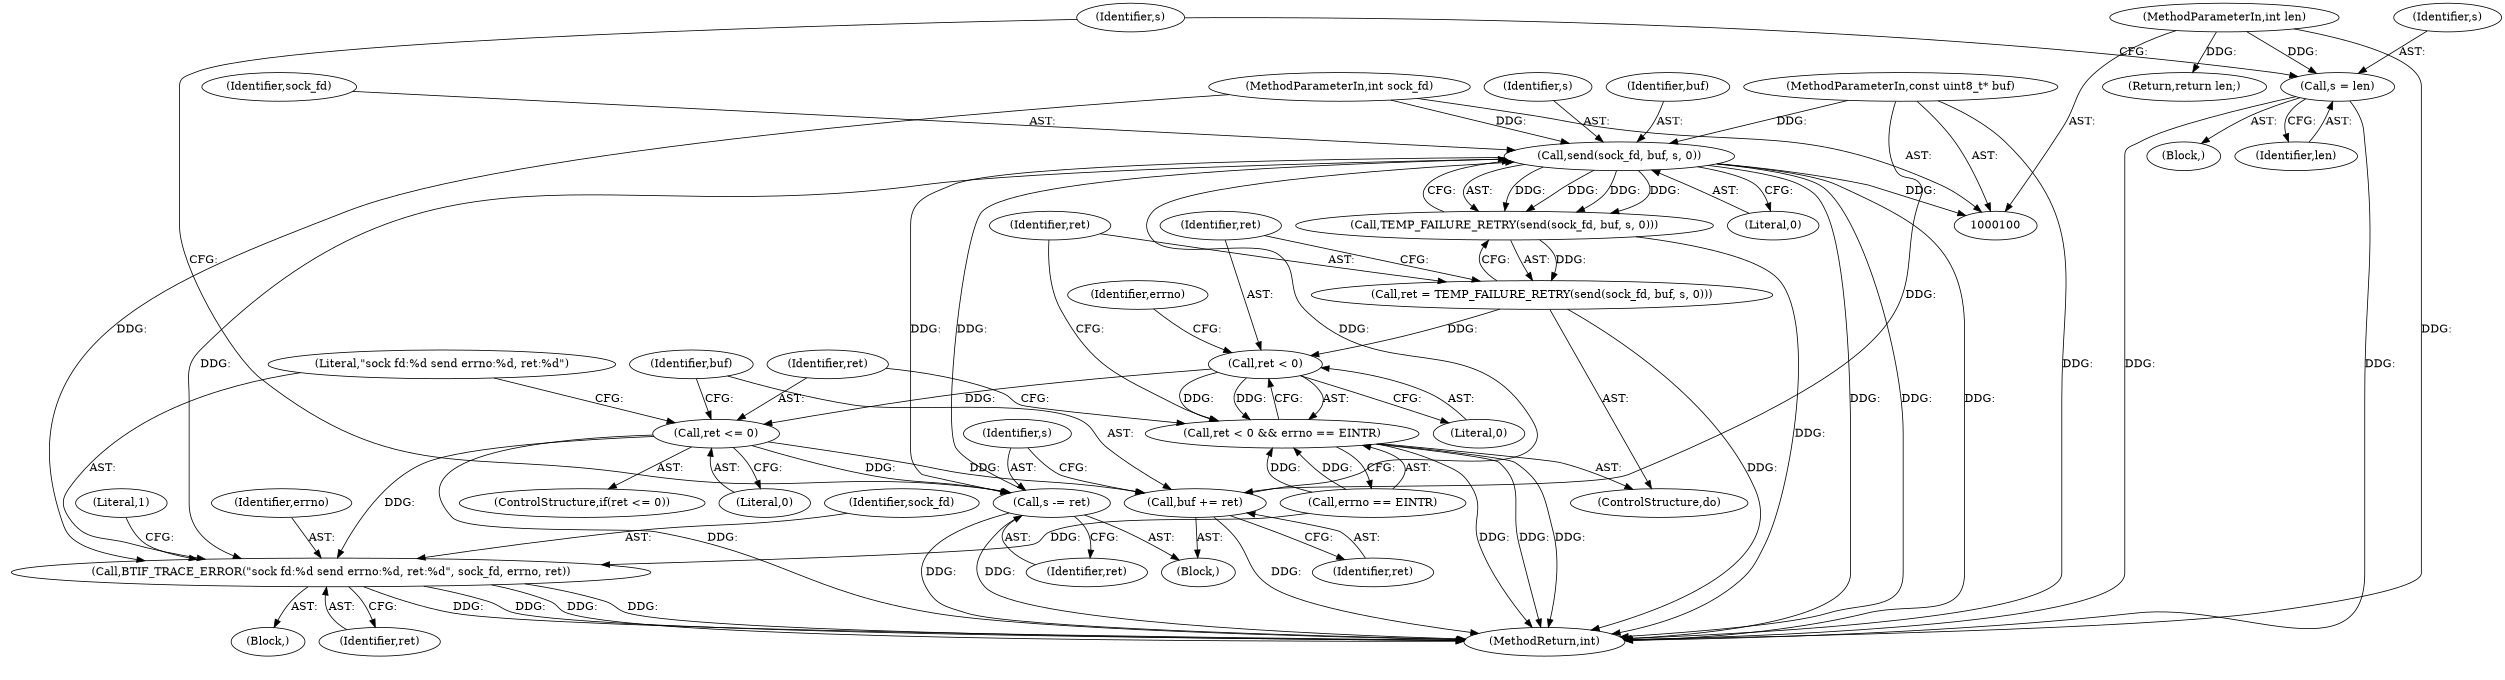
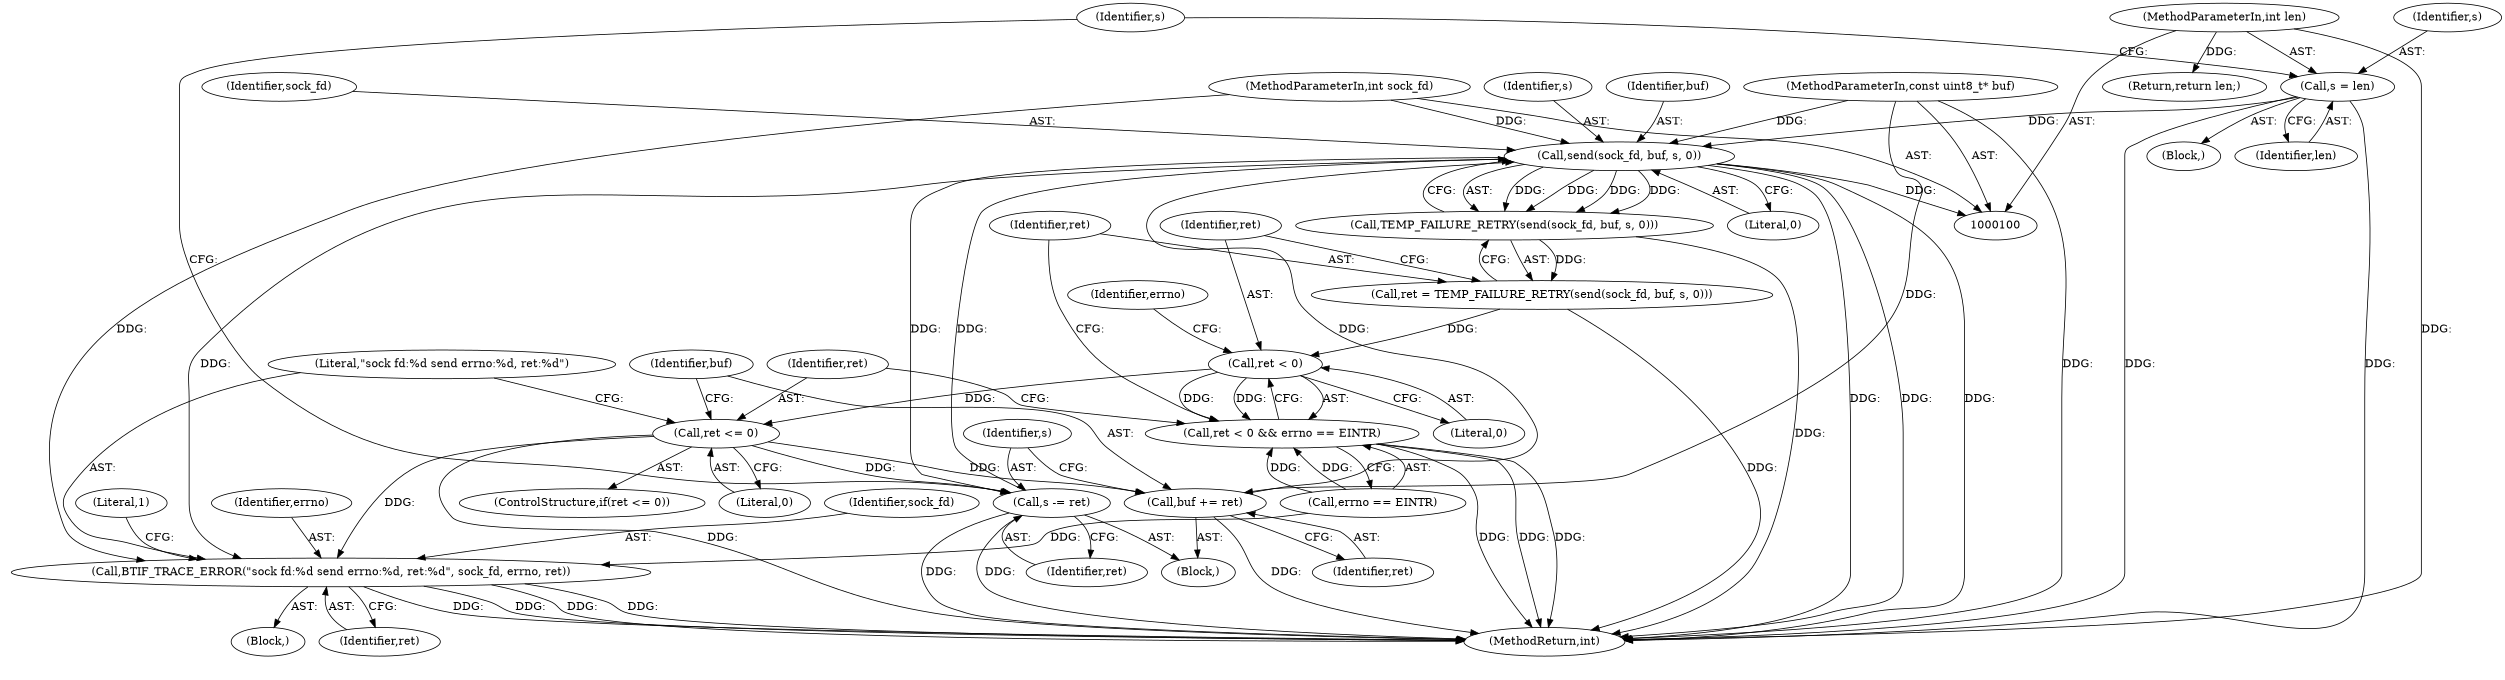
edge "(MethodParameterIn,int len)" -> "(Call,s = len)": label "DDG: " -> "AST: "
edge "(Call,s = len)" -> "(Call,send(sock_fd, buf, s, 0))": added, label "DDG:"
node "(ControlStructure,do)": removed
